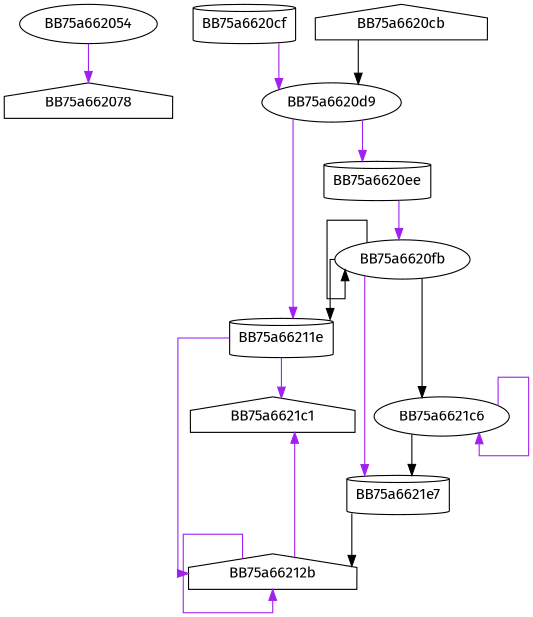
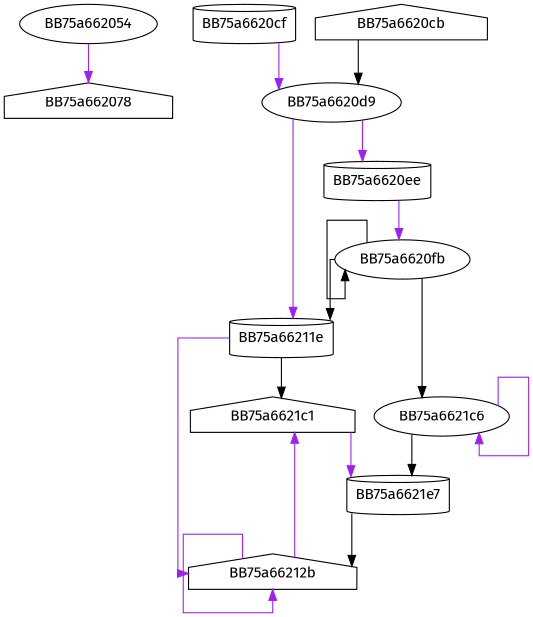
edge "BB75a6620fb" -> "BB75a6621e7": now "BB75a6621c1" -> "BB75a6621e7"
edge "BB75a66211e" -> "BB75a6621c1": color purple -> black
